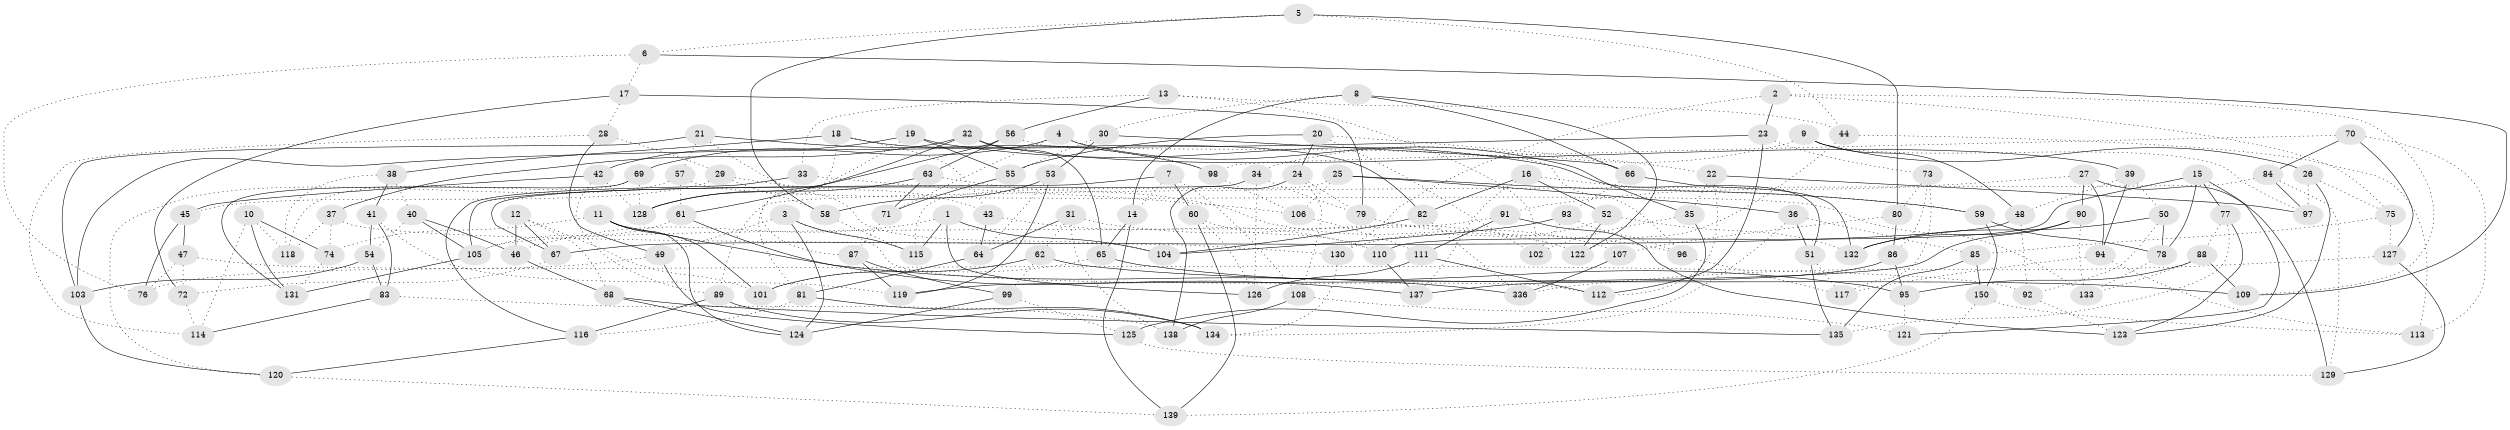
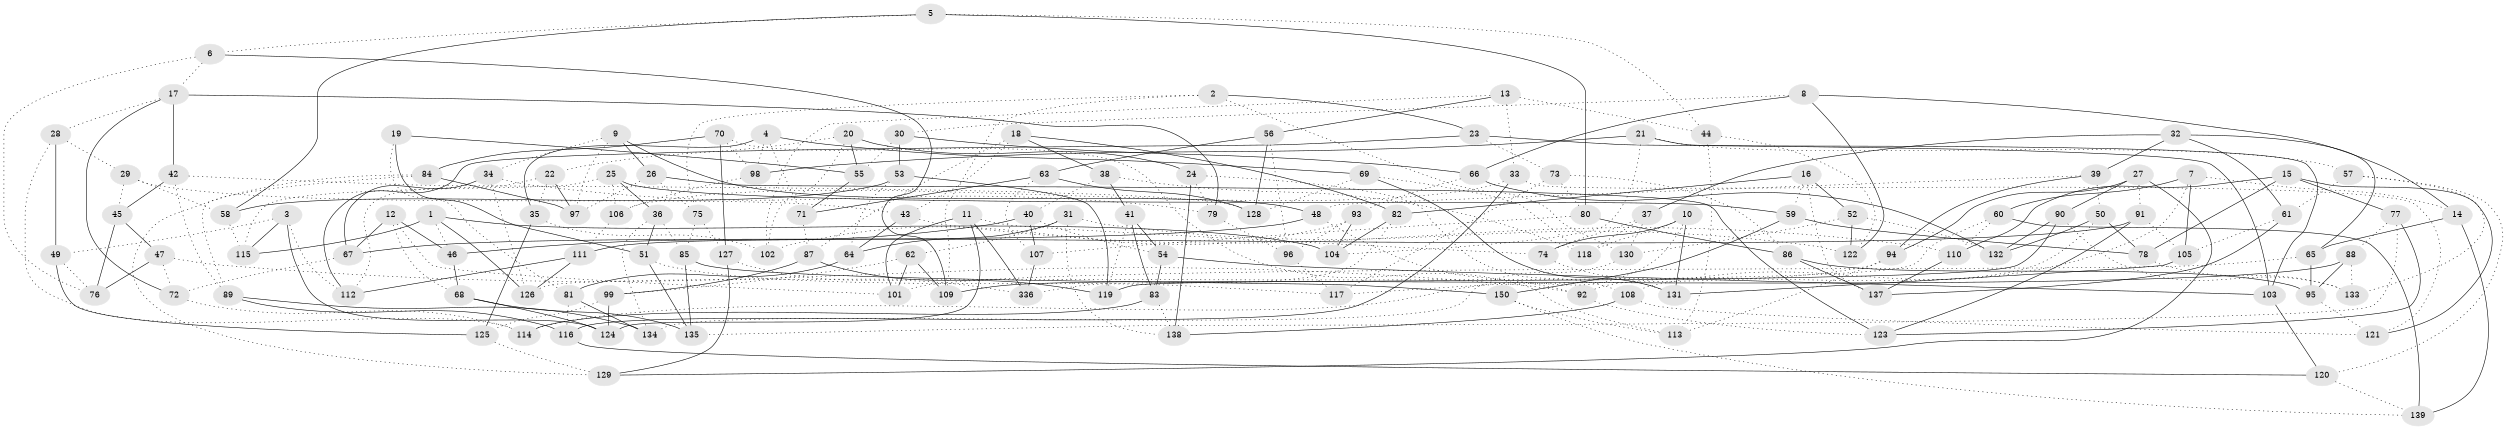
edge "19" -- "42": now "17" -- "42"
edge "33" -- "121": added
edge "40" -- "105": now "40" -- "107"
edge "47" -- "76": style dotted -> solid
